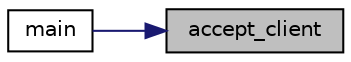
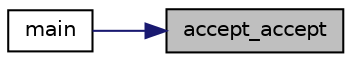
node "accept_client": label "accept_client" -> "accept_accept"
